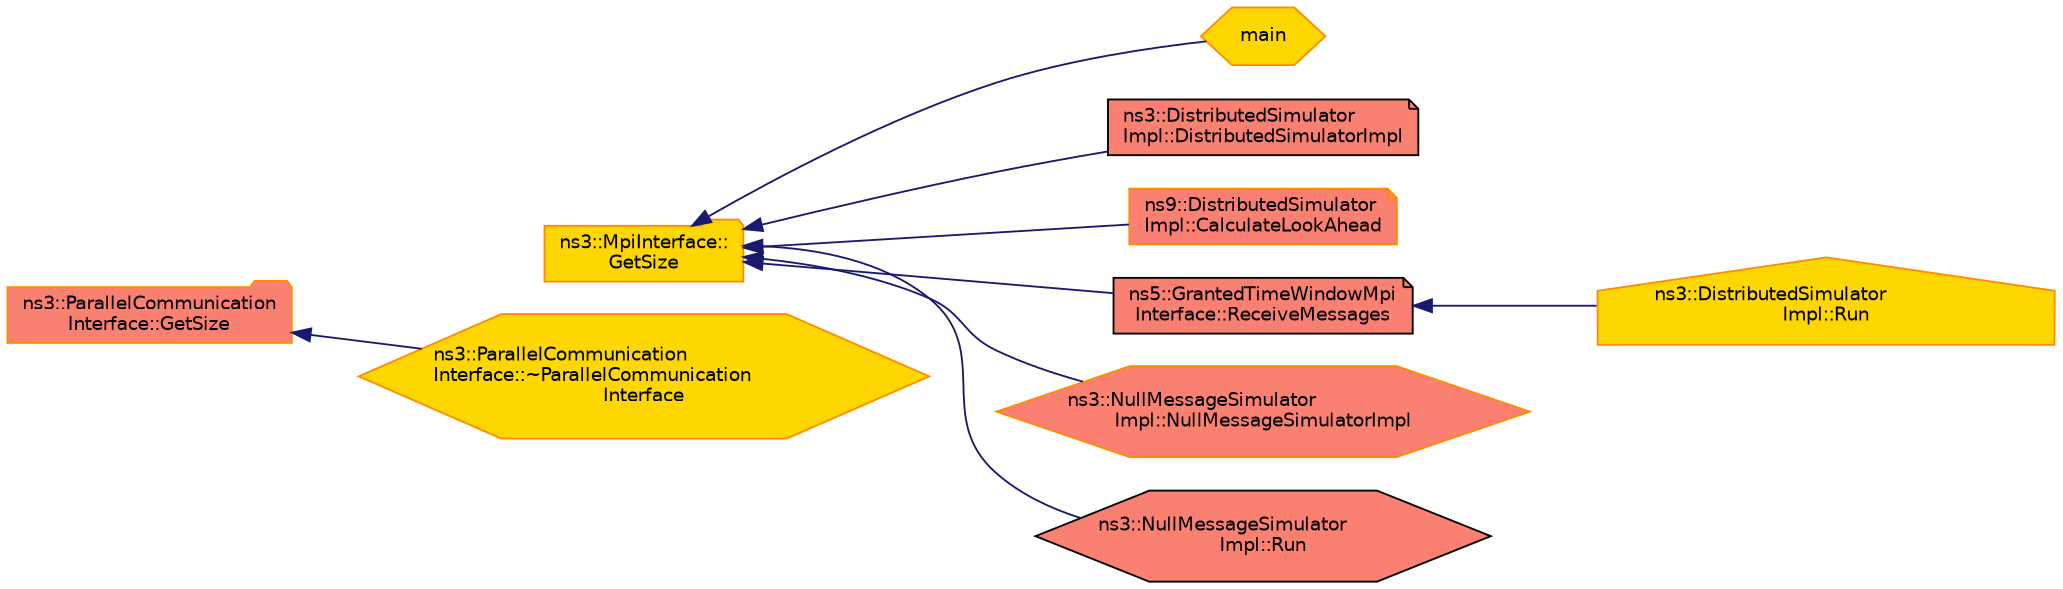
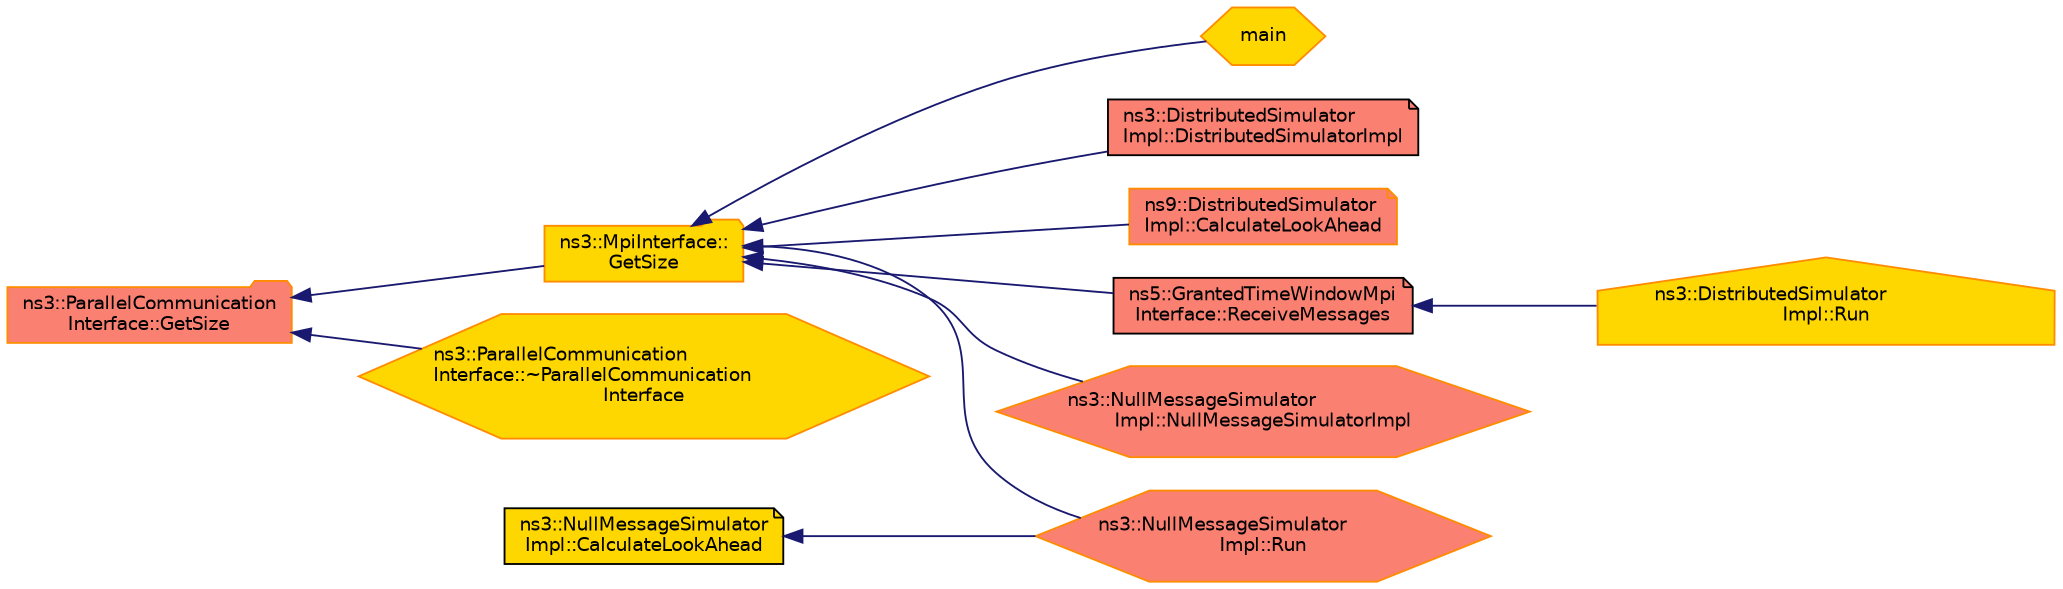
edge "ns3::MpiInterface:: GetSize" -> "ns3::ParallelCommunication Interface::GetSize": added
node "ns3::NullMessageSimulator Impl::CalculateLookAhead": added
node "ns3::NullMessageSimulator Impl::Run": color black -> darkorange
